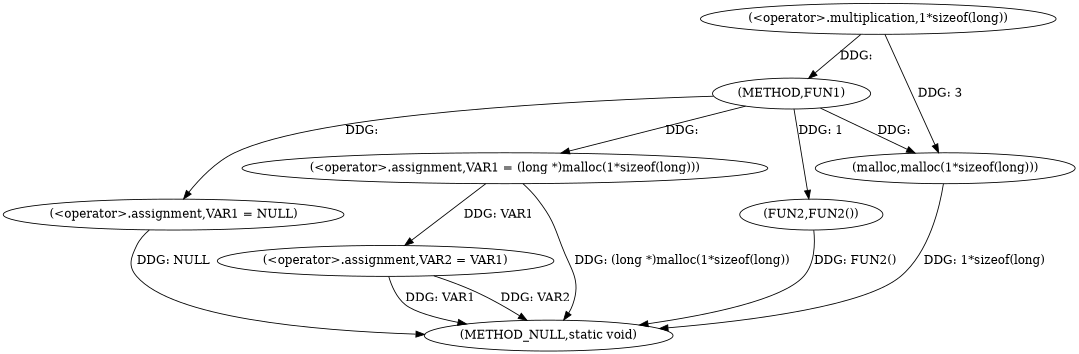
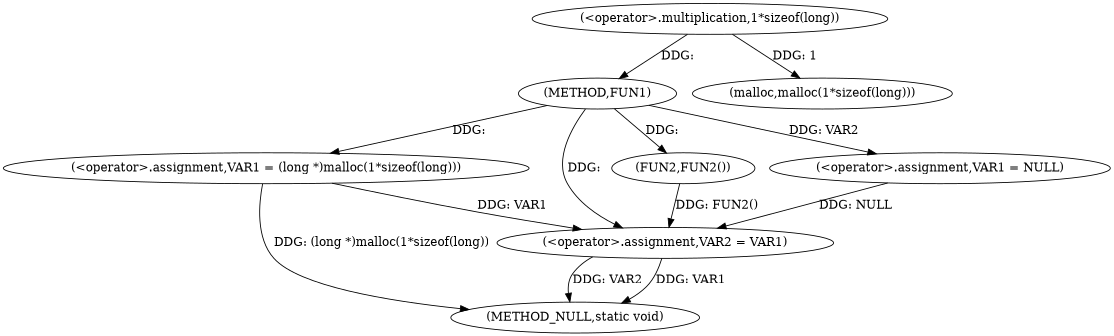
edge "(<operator>.multiplication,1*sizeof(long))" -> "(malloc,malloc(1*sizeof(long)))": label "DDG: 3" -> "DDG: 1"
edge "(METHOD,FUN1)" -> "(malloc,malloc(1*sizeof(long)))": now "(METHOD,FUN1)" -> "(<operator>.assignment,VAR2 = VAR1)"
edge "(METHOD,FUN1)" -> "(<operator>.assignment,VAR1 = NULL)": label "DDG: " -> "DDG: VAR2"
edge "(METHOD,FUN1)" -> "(FUN2,FUN2())": label "DDG: 1" -> "DDG: "
edge "(FUN2,FUN2())" -> "(METHOD_NULL,static void)": now "(FUN2,FUN2())" -> "(<operator>.assignment,VAR2 = VAR1)"
edge "(malloc,malloc(1*sizeof(long)))" -> "(METHOD_NULL,static void)": removed, label "DDG: 1*sizeof(long)"
edge "(<operator>.assignment,VAR1 = NULL)" -> "(METHOD_NULL,static void)": now "(<operator>.assignment,VAR1 = NULL)" -> "(<operator>.assignment,VAR2 = VAR1)"
